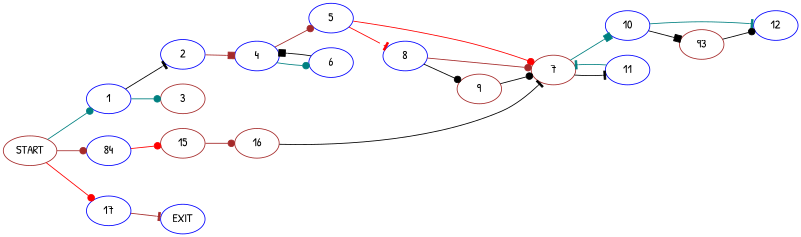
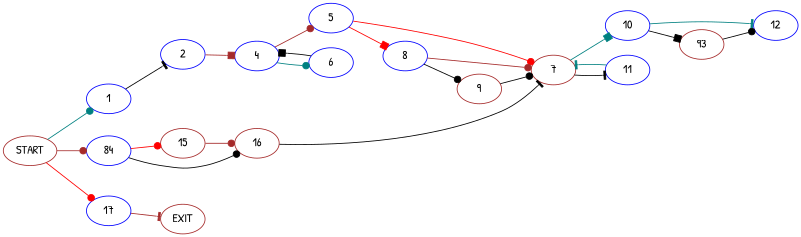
edge "5" -> "8": arrowhead tee -> box
node "3": removed
edge "84" -> "16": added
node "EXIT": color blue -> brown
